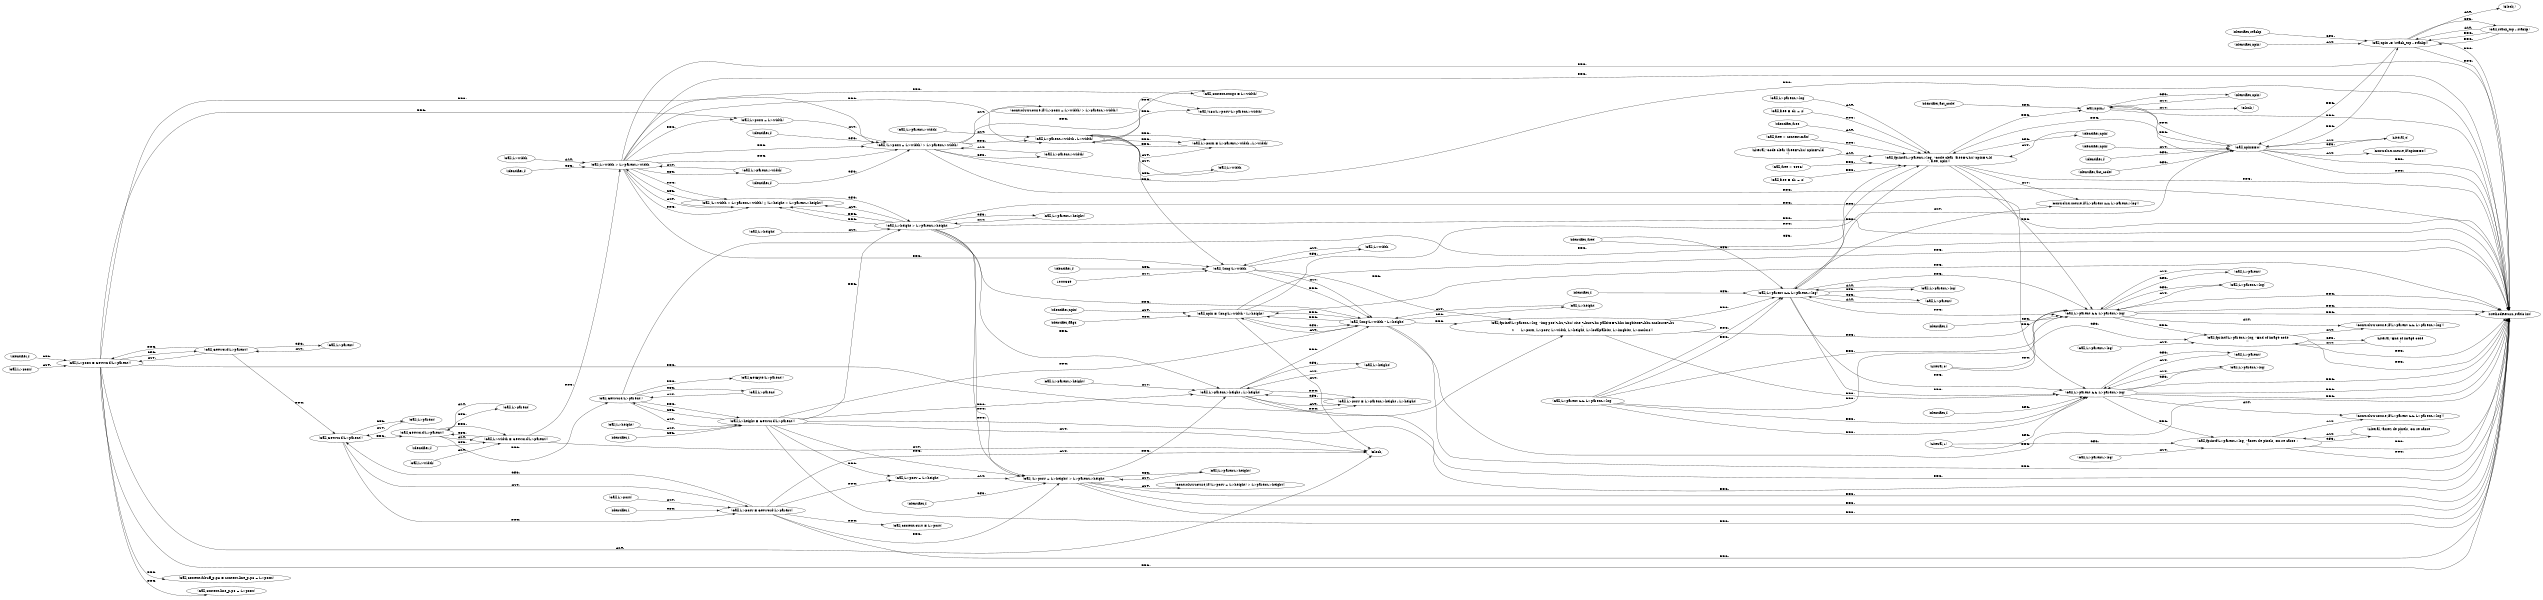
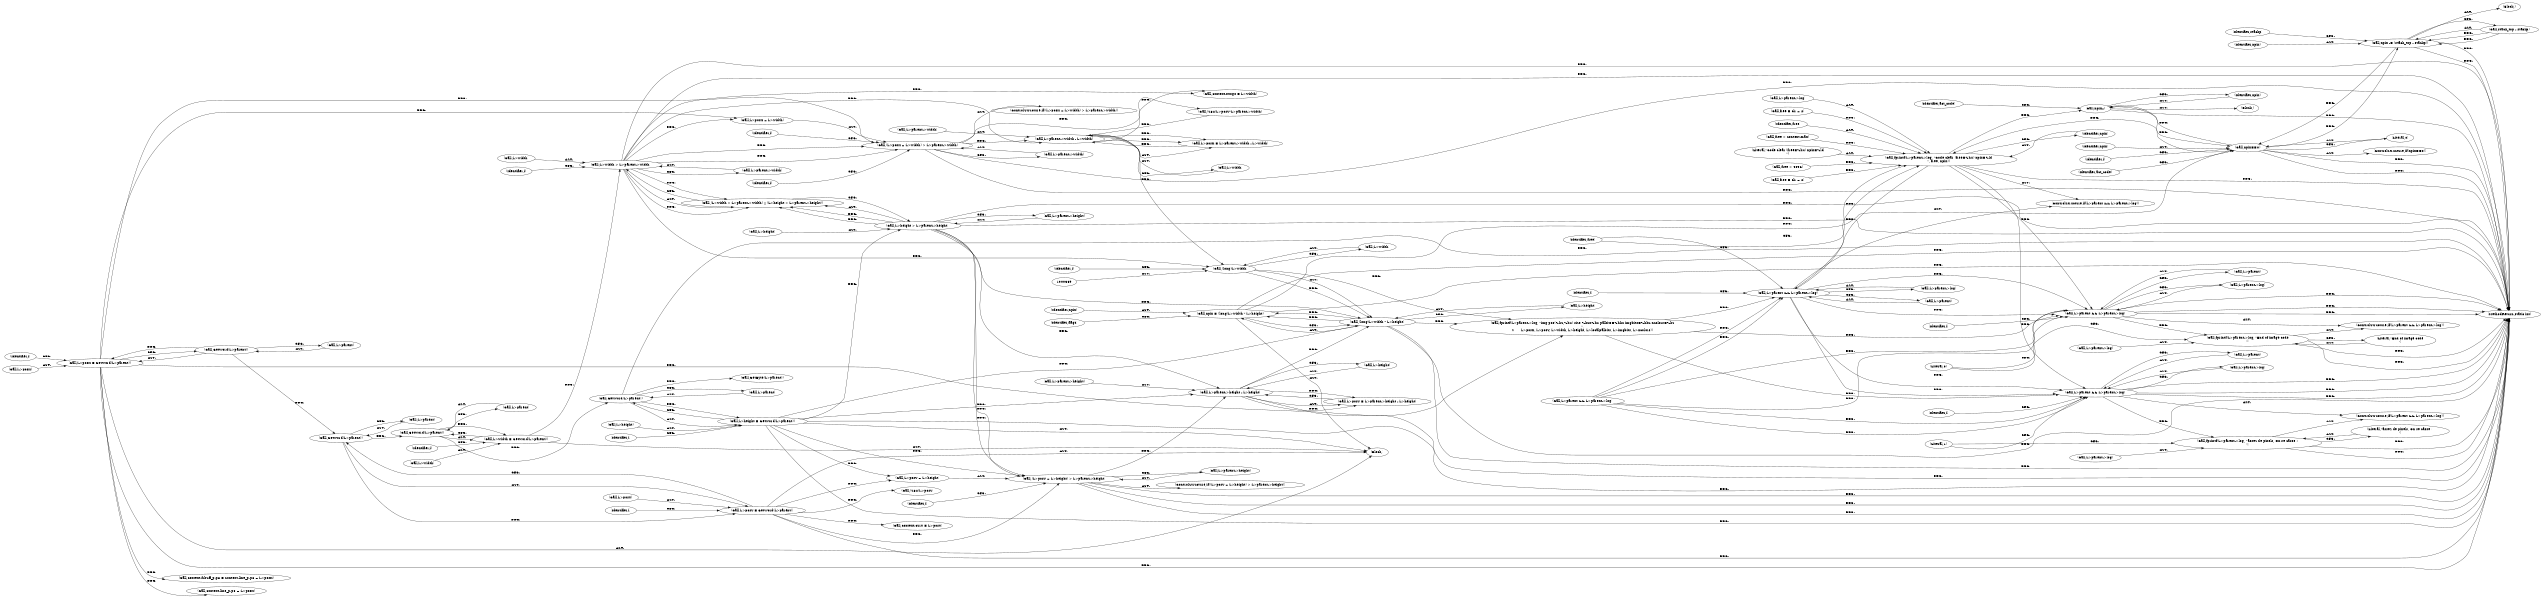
edge "(Call,i->parent->width - i->width)" -> "(Call,(u32)i->posY*i->parent->width)": reversed
node "(Call,(u32)i->posY)": added
